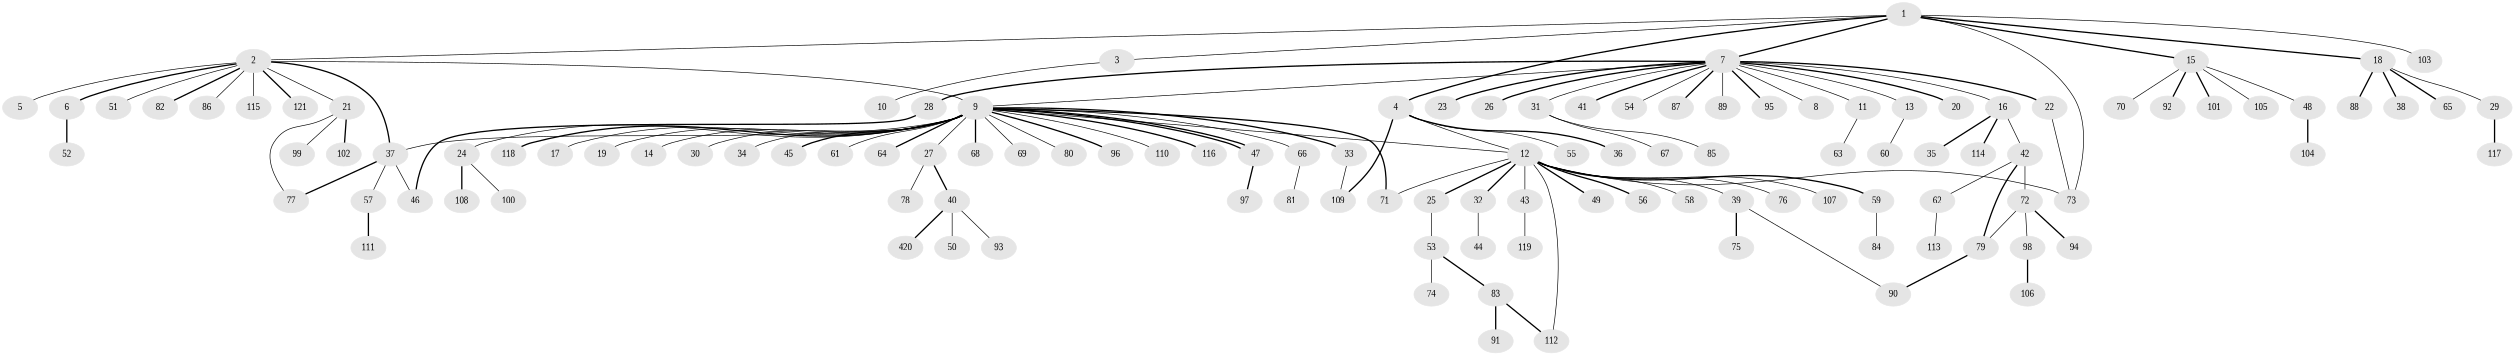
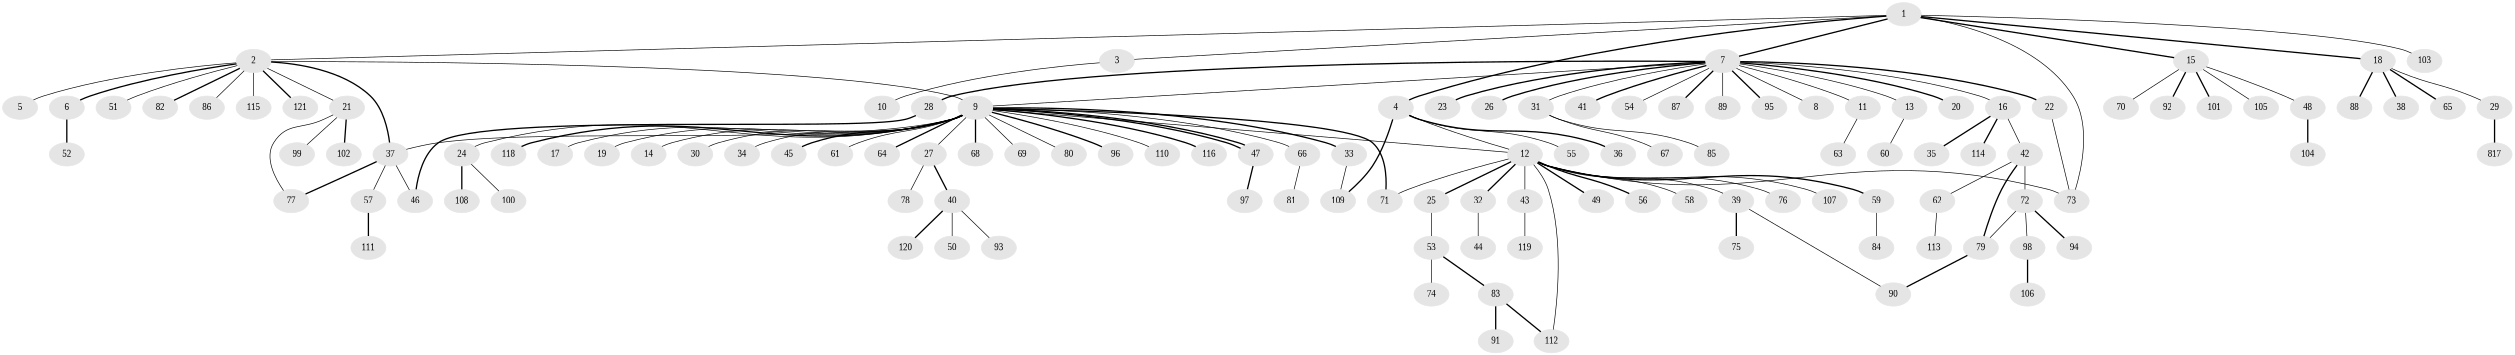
node "117": label "117" -> "817"
node "420": label "420" -> "120"
